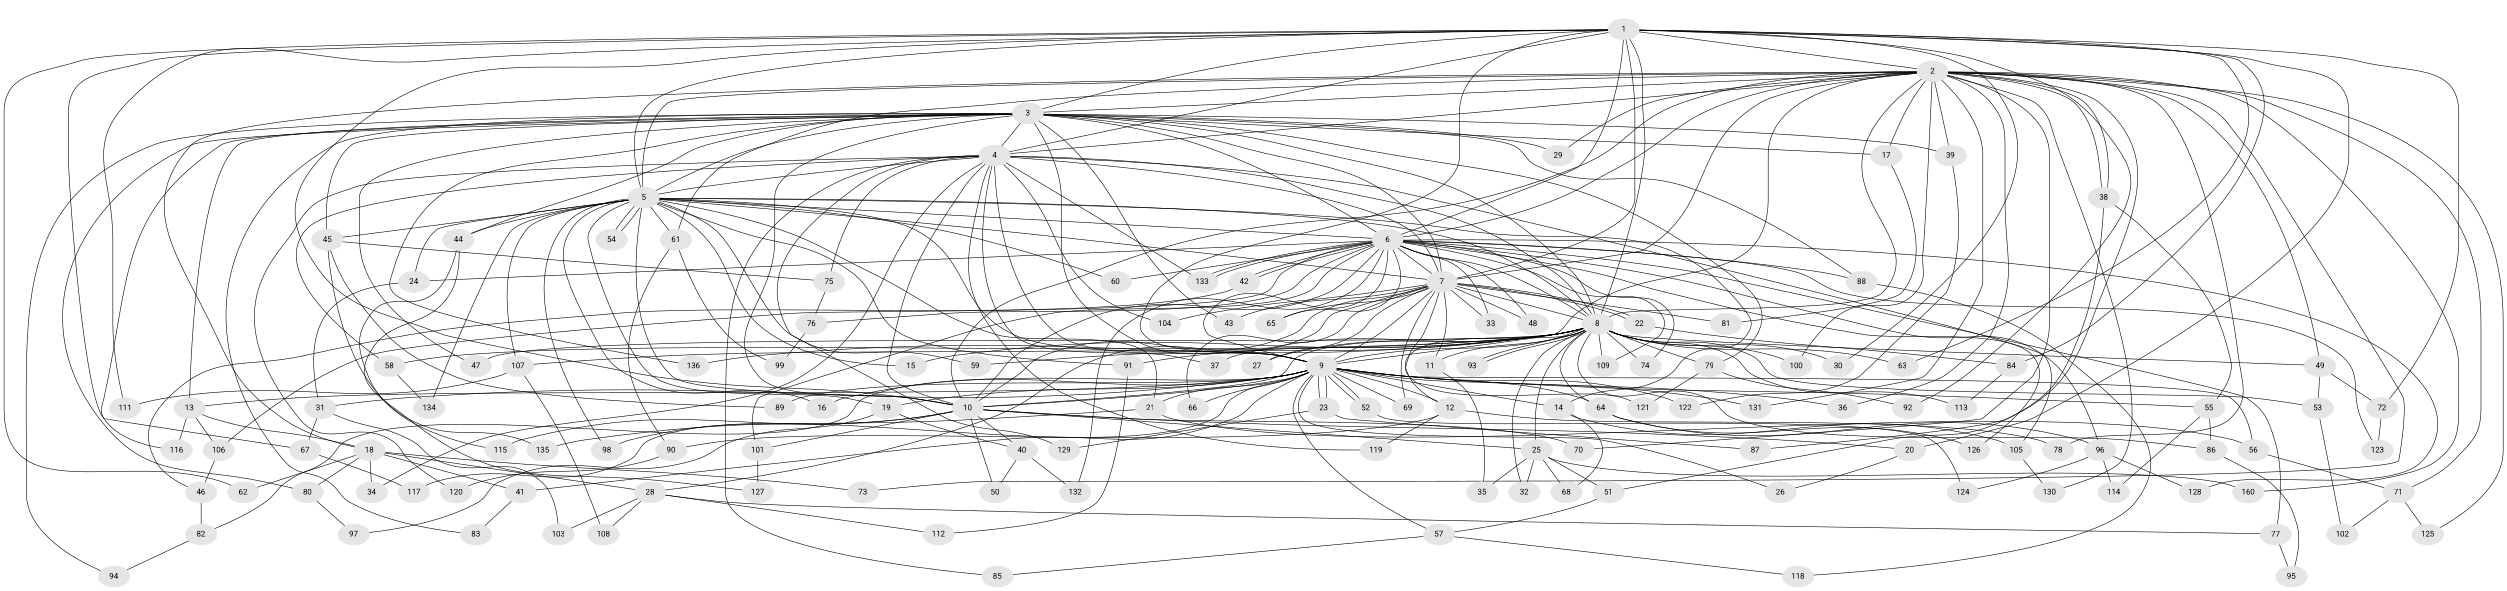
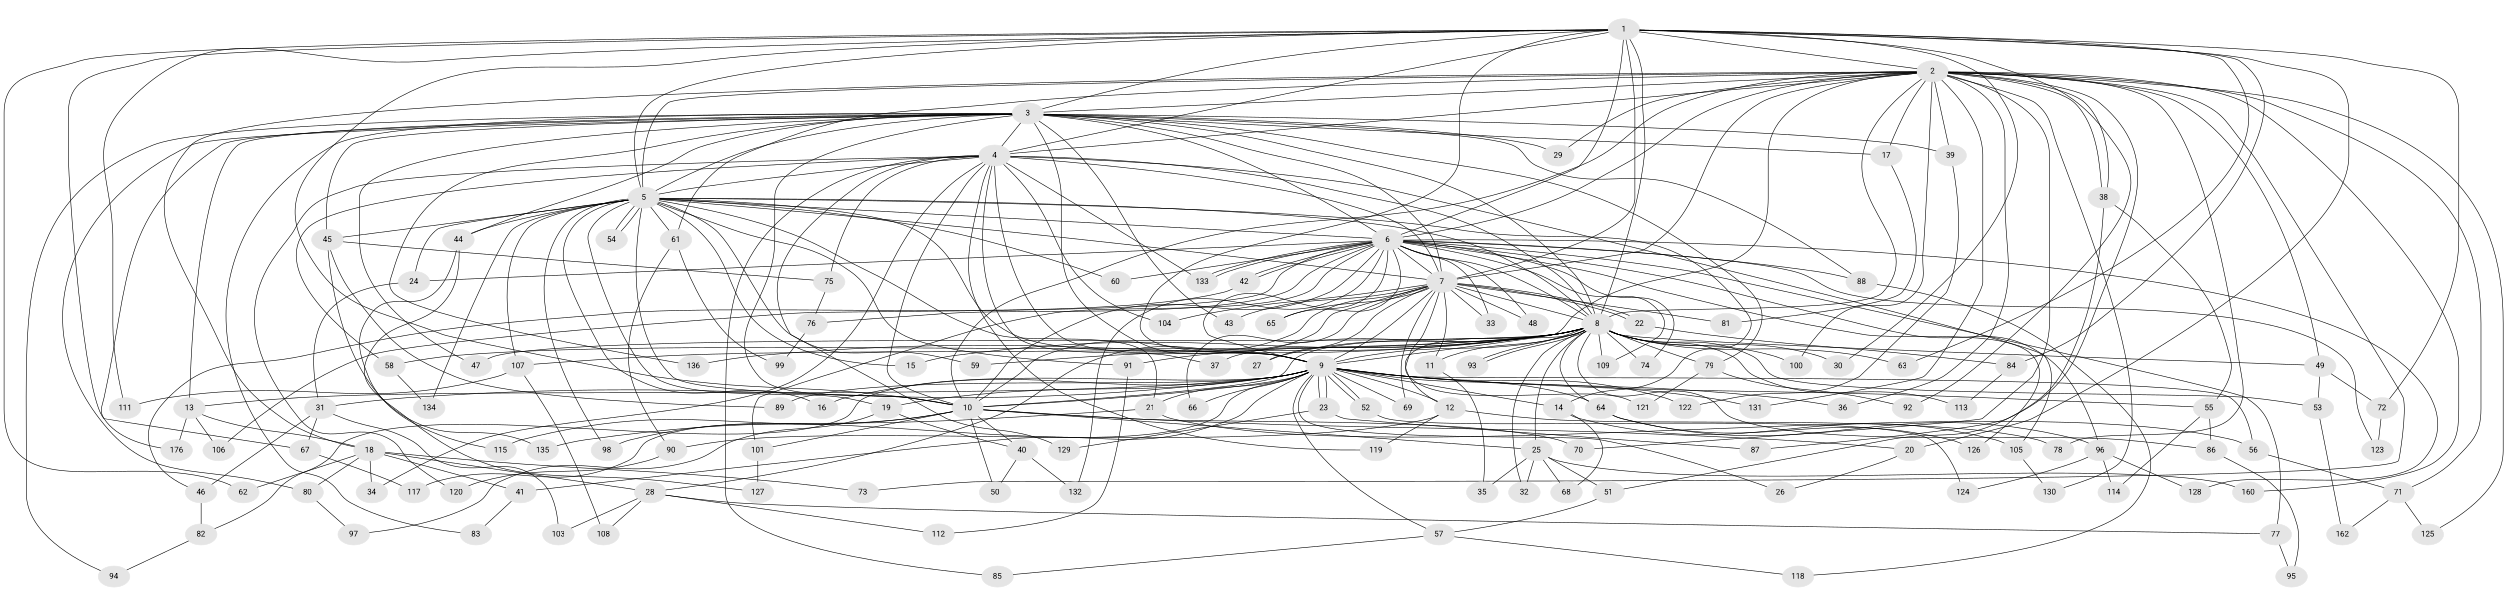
node "116": label "116" -> "176"
edge "106" -- "46": now "31" -- "46"
node "102": label "102" -> "162"
